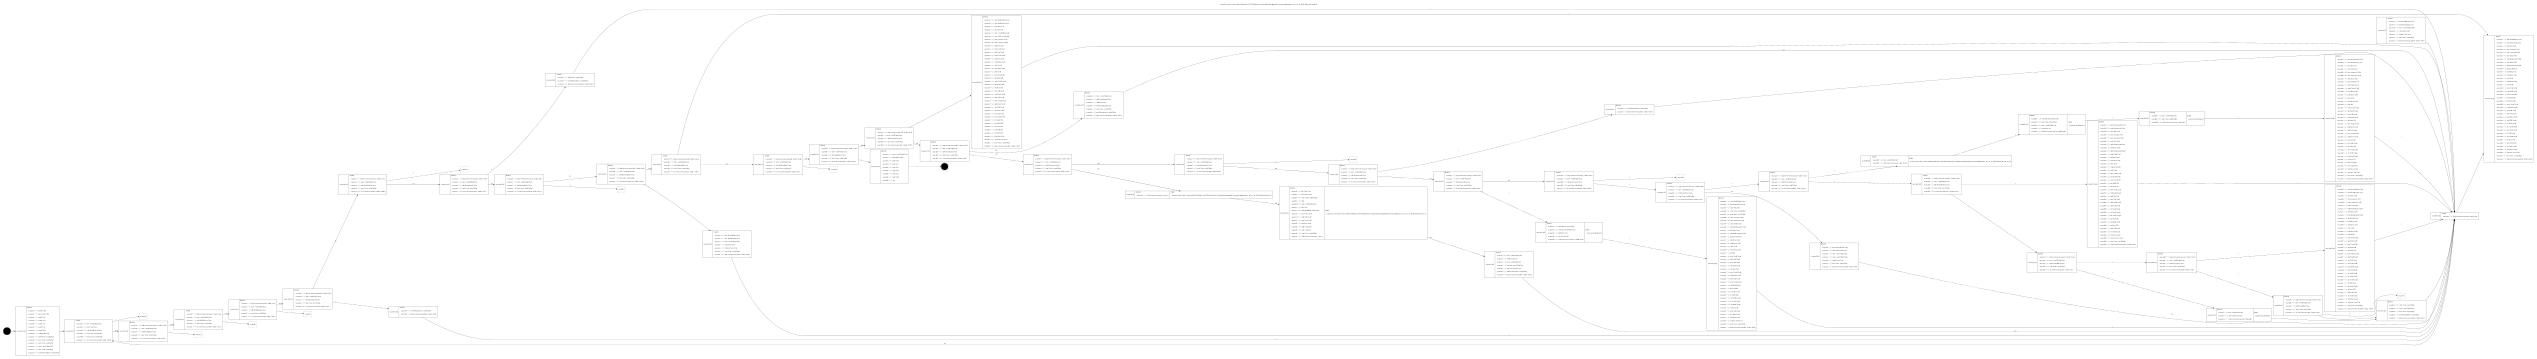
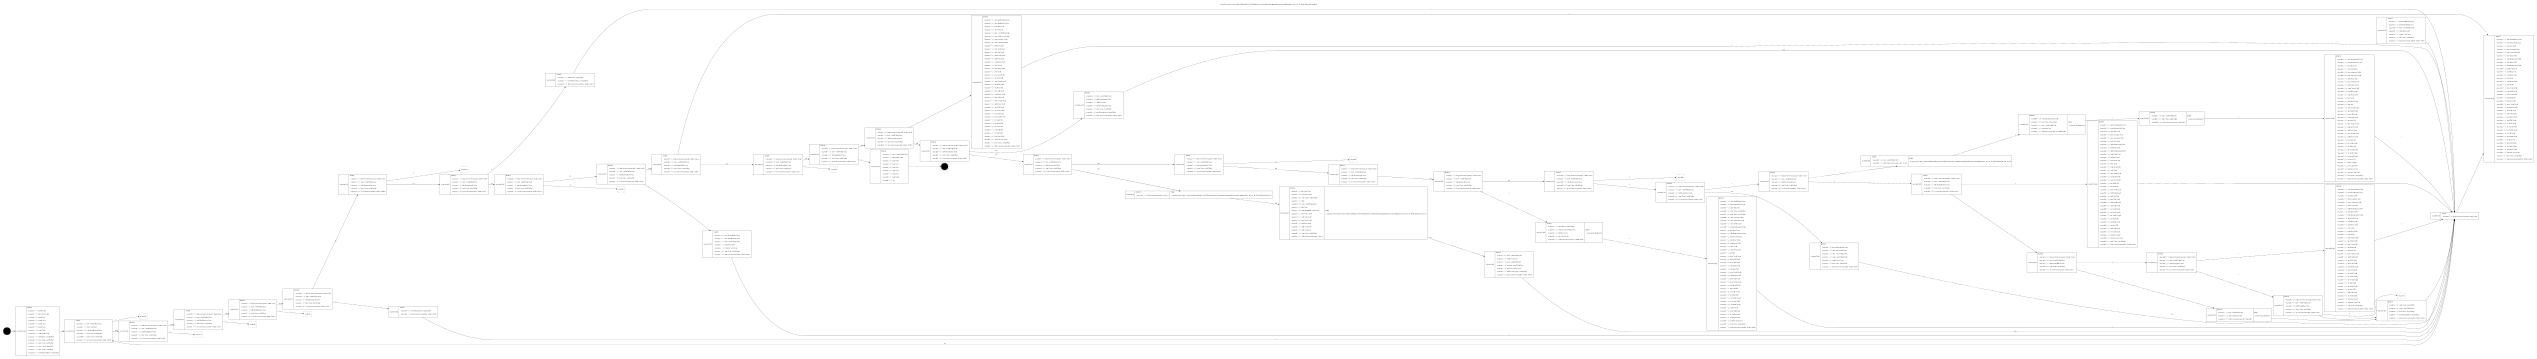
node "0x40196c [12]": removed
